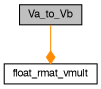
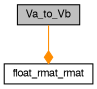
node "float_rmat_vmult": label "float_rmat_vmult" -> "float_rmat_rmat"
